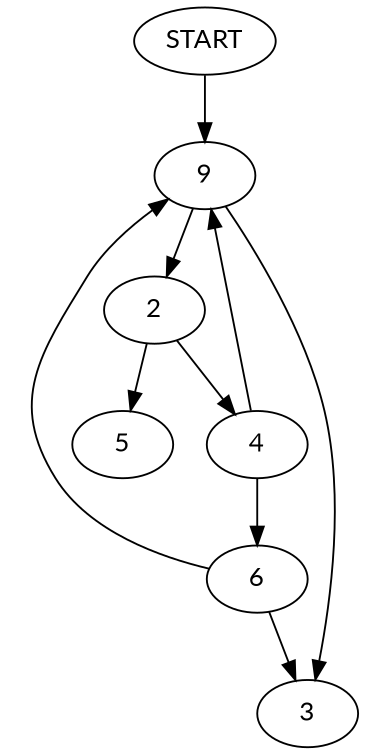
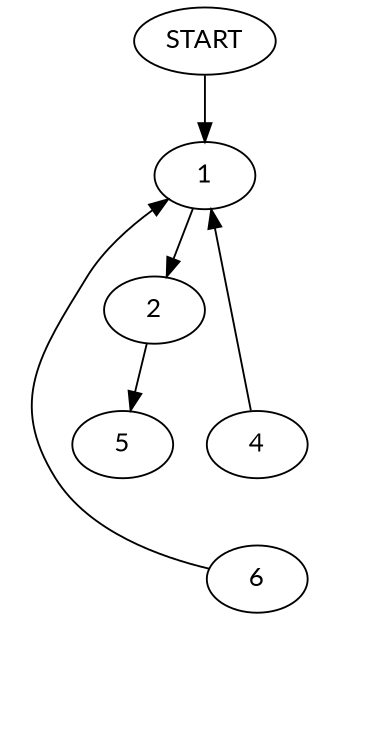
node "9": label "9" -> "1"
edge "2" -> "4": removed
edge "4" -> "6": removed
node "3": removed
